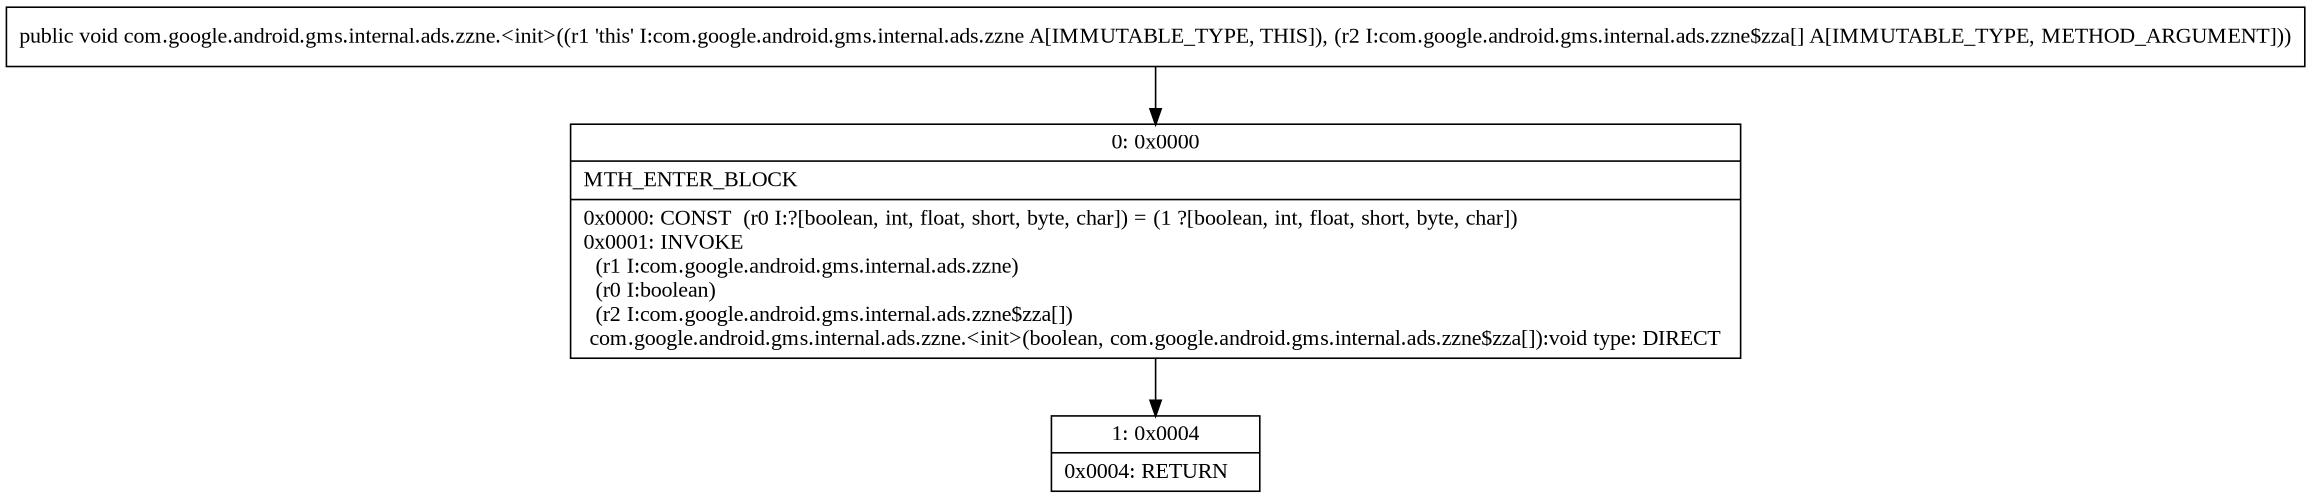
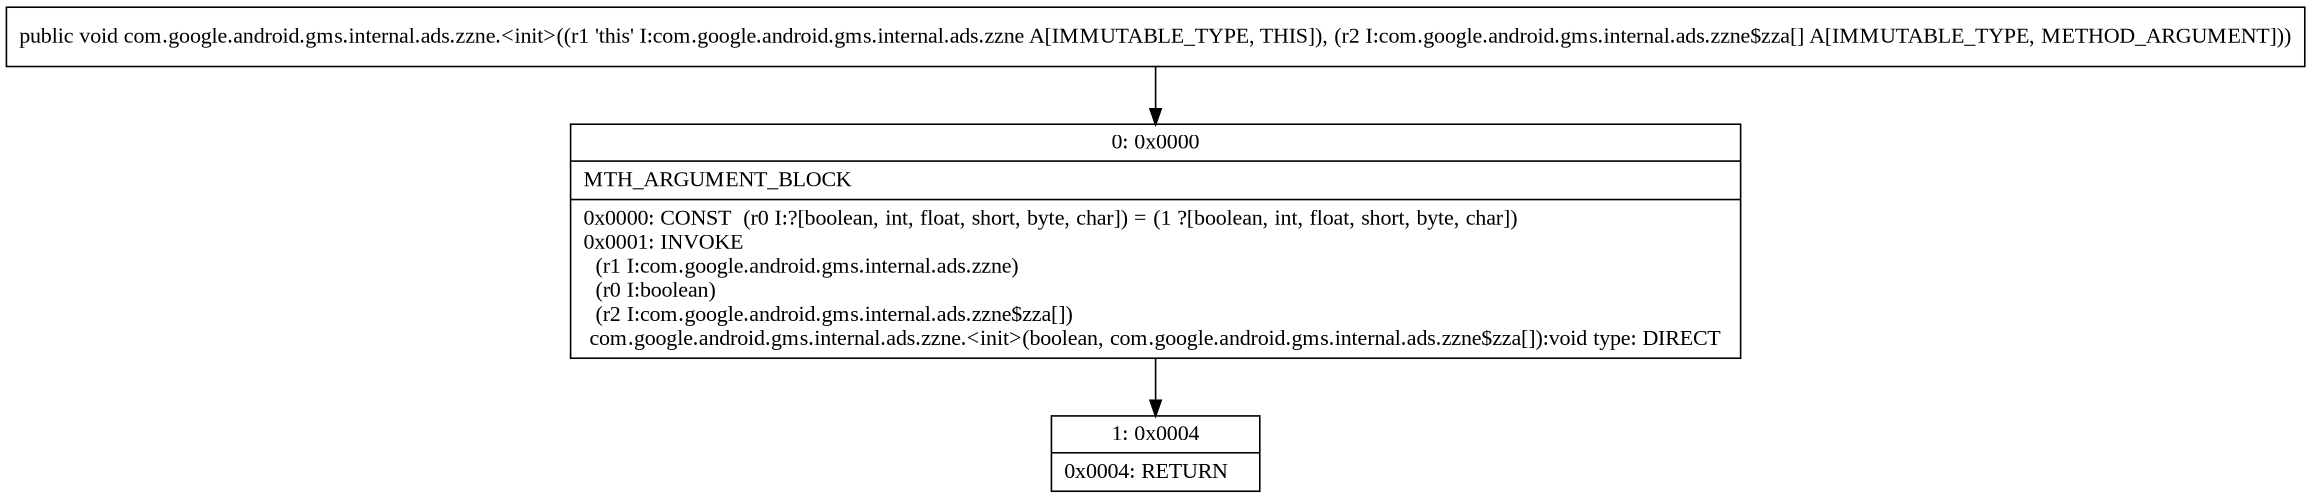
node "0: 0x0000": text "MTH_ENTER_BLOCK" -> "MTH_ARGUMENT_BLOCK"
